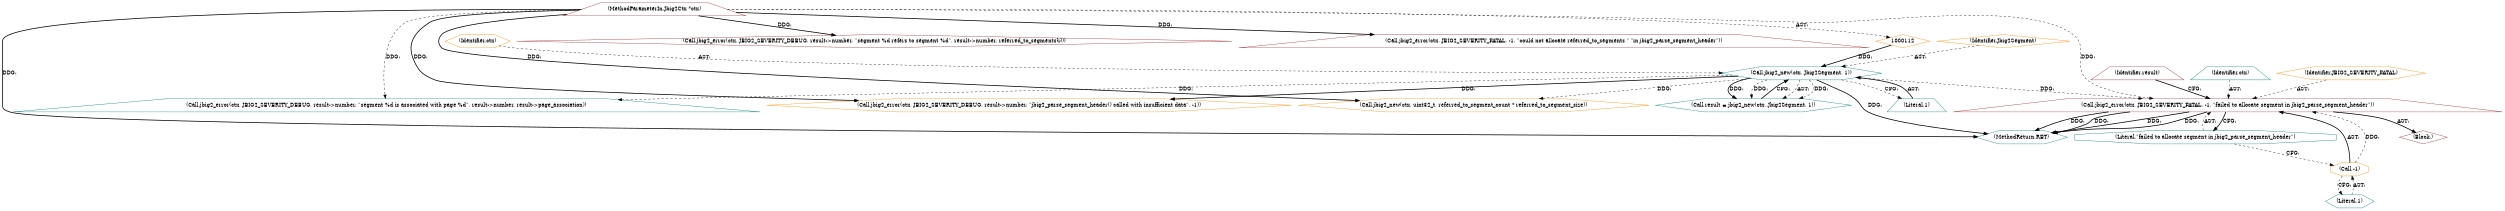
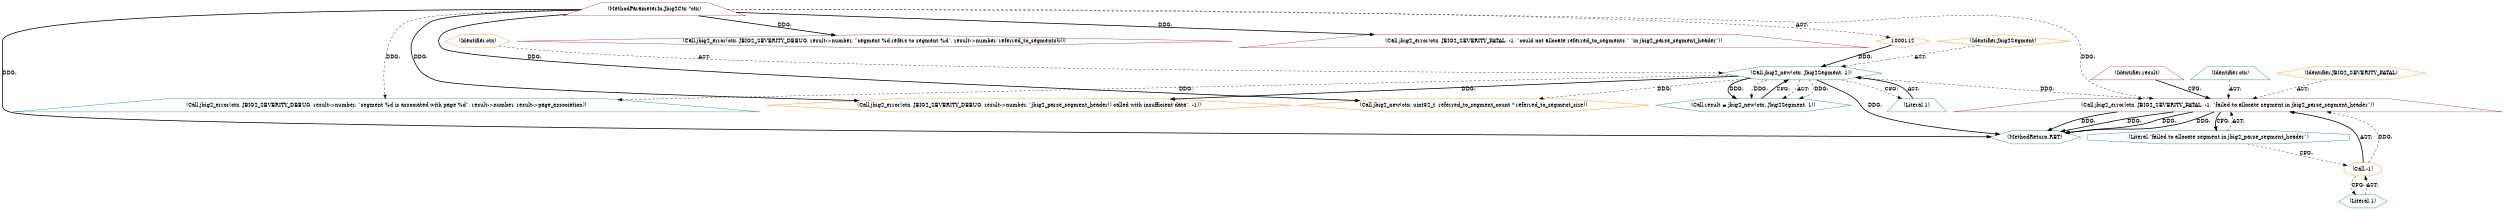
node "(Block,)": removed
